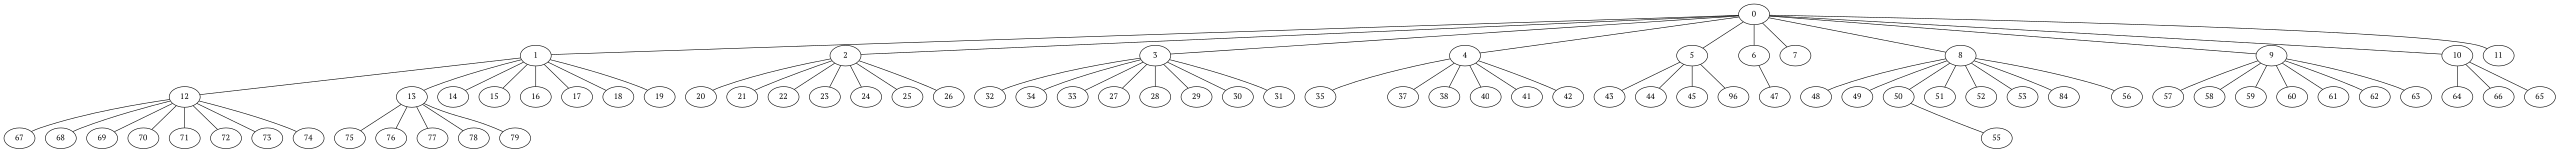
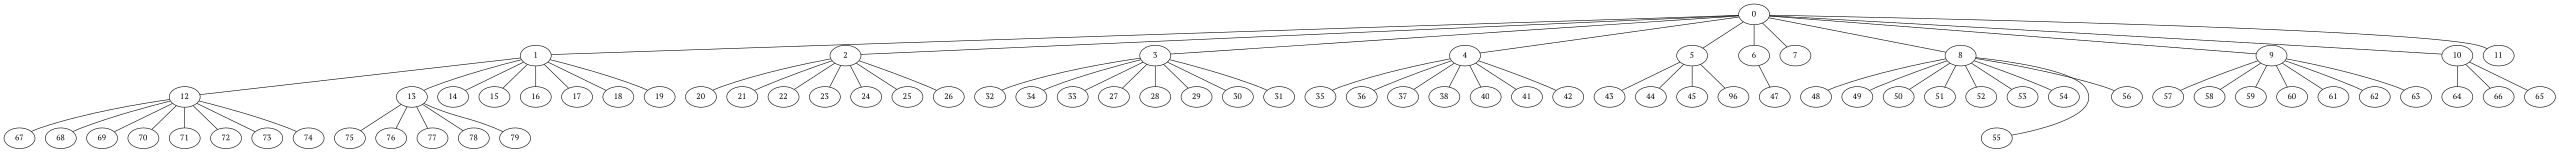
node "36": added
node "84": label "84" -> "54"
edge "50" -- "55": now "8" -- "55"
